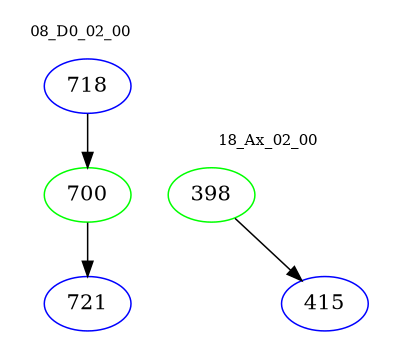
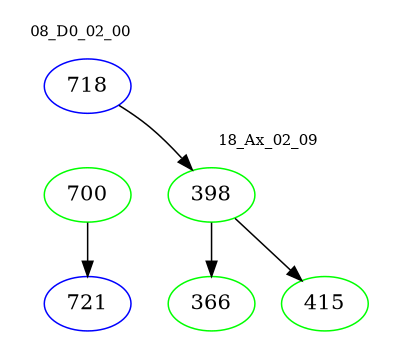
edge "718" -> "700": now "718" -> "398"
cluster "18_Ax_02_00": label "18_Ax_02_00" -> "18_Ax_02_09"
node "366": added
node "415": color blue -> green
